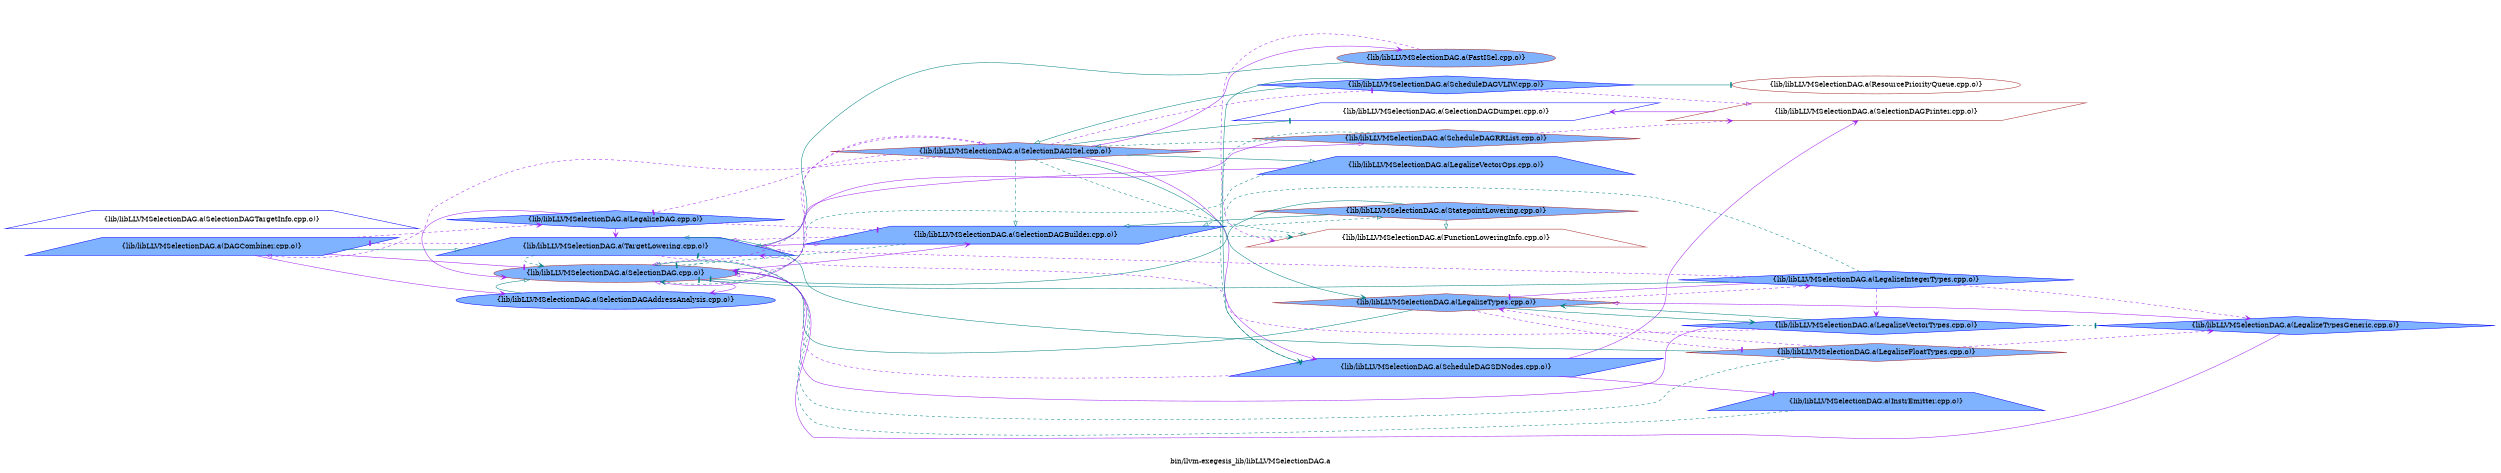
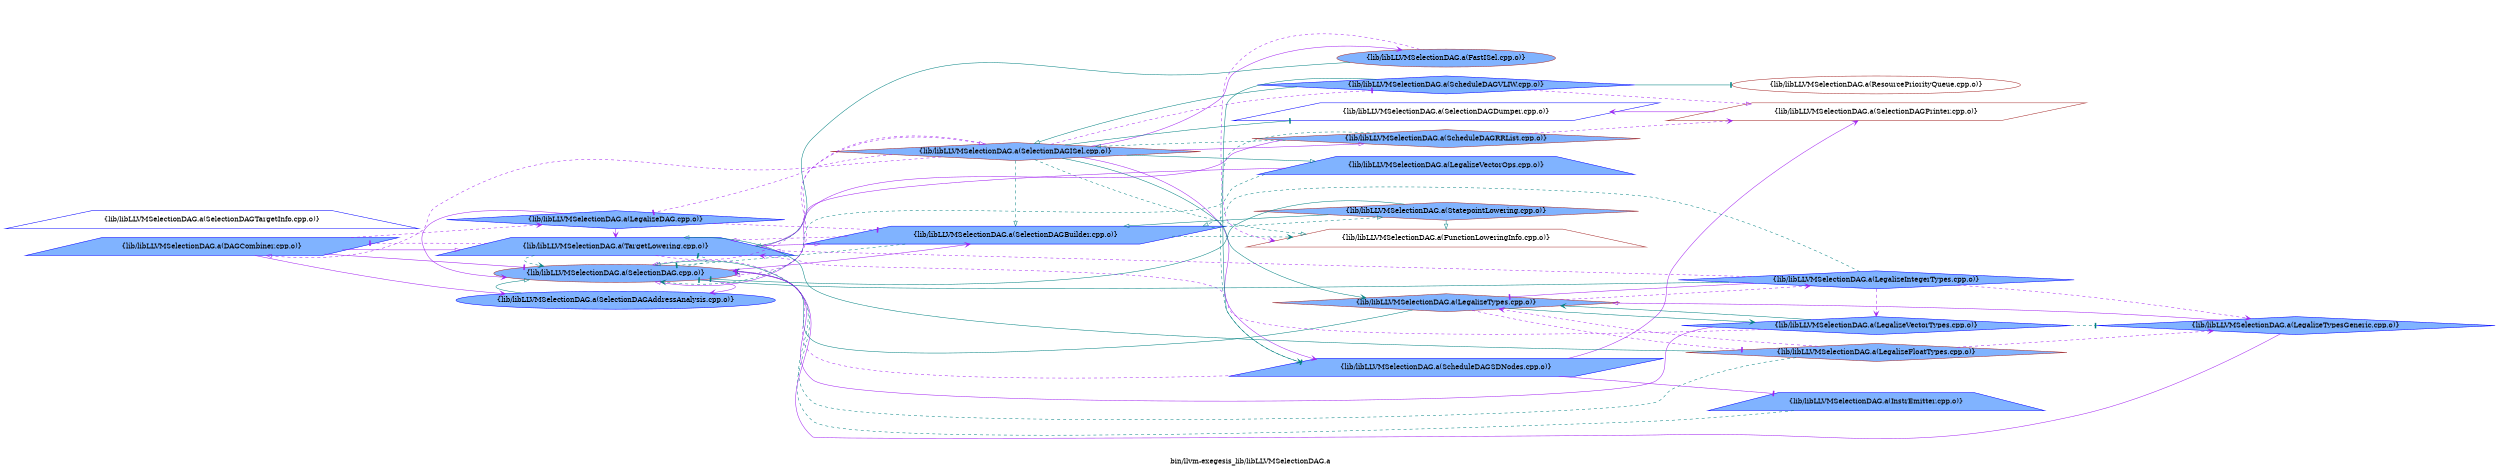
edge "{lib/libLLVMSelectionDAG.a(DAGCombiner.cpp.o)}" -> "{lib/libLLVMSelectionDAG.a(TargetLowering.cpp.o)}": color teal -> purple
